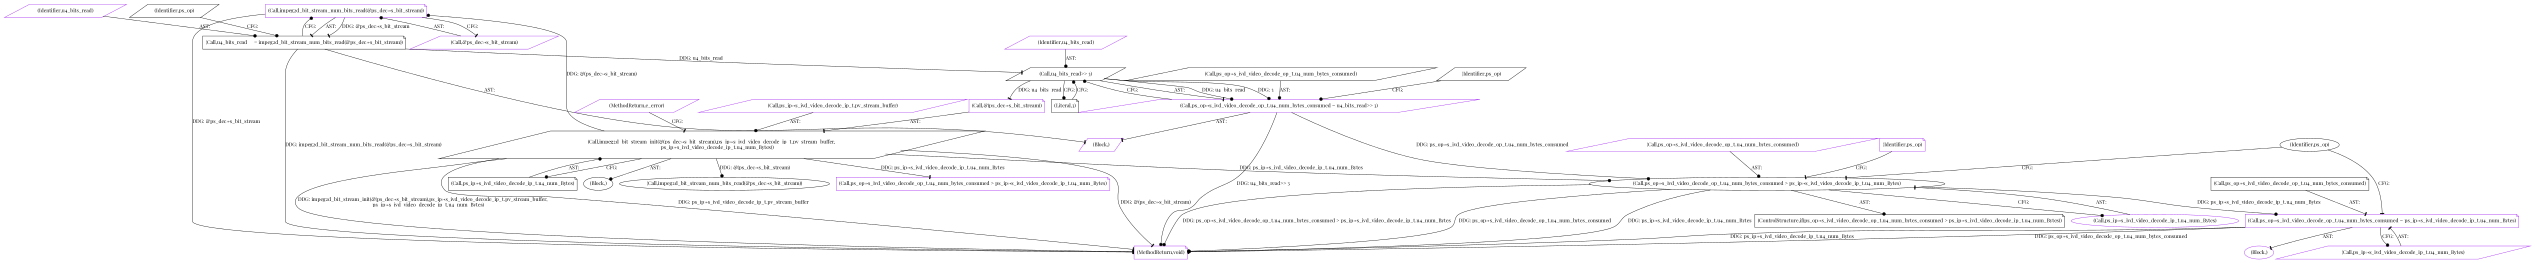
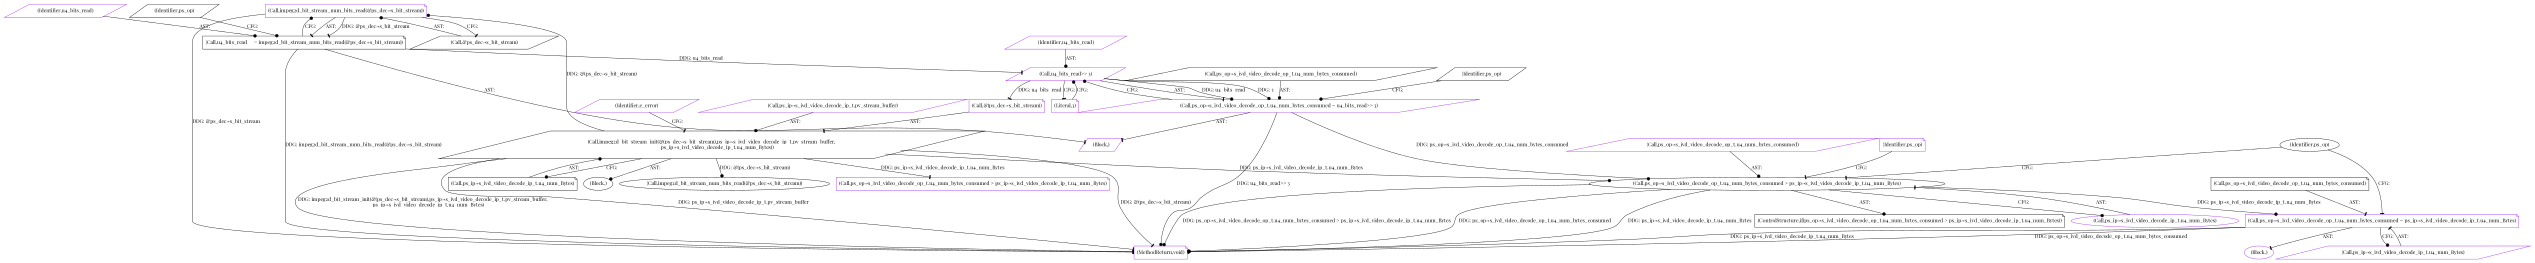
node "(Call,&ps_dec->s_bit_stream)": color purple -> black
node "(Call,u4_bits_read>> 3)": color black -> purple
edge "(Call,u4_bits_read>> 3)" -> "(Literal,3)": arrowhead dot -> tee
node "(MethodReturn,e_error)": label "(MethodReturn,e_error)" -> "(Identifier,e_error)"
node "(Literal,3)": color black -> purple
